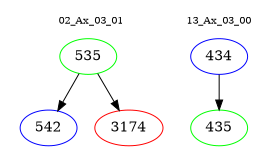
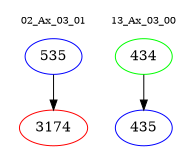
node "535": color green -> blue
node "434": color blue -> green
node "542": removed
node "435": color green -> blue
